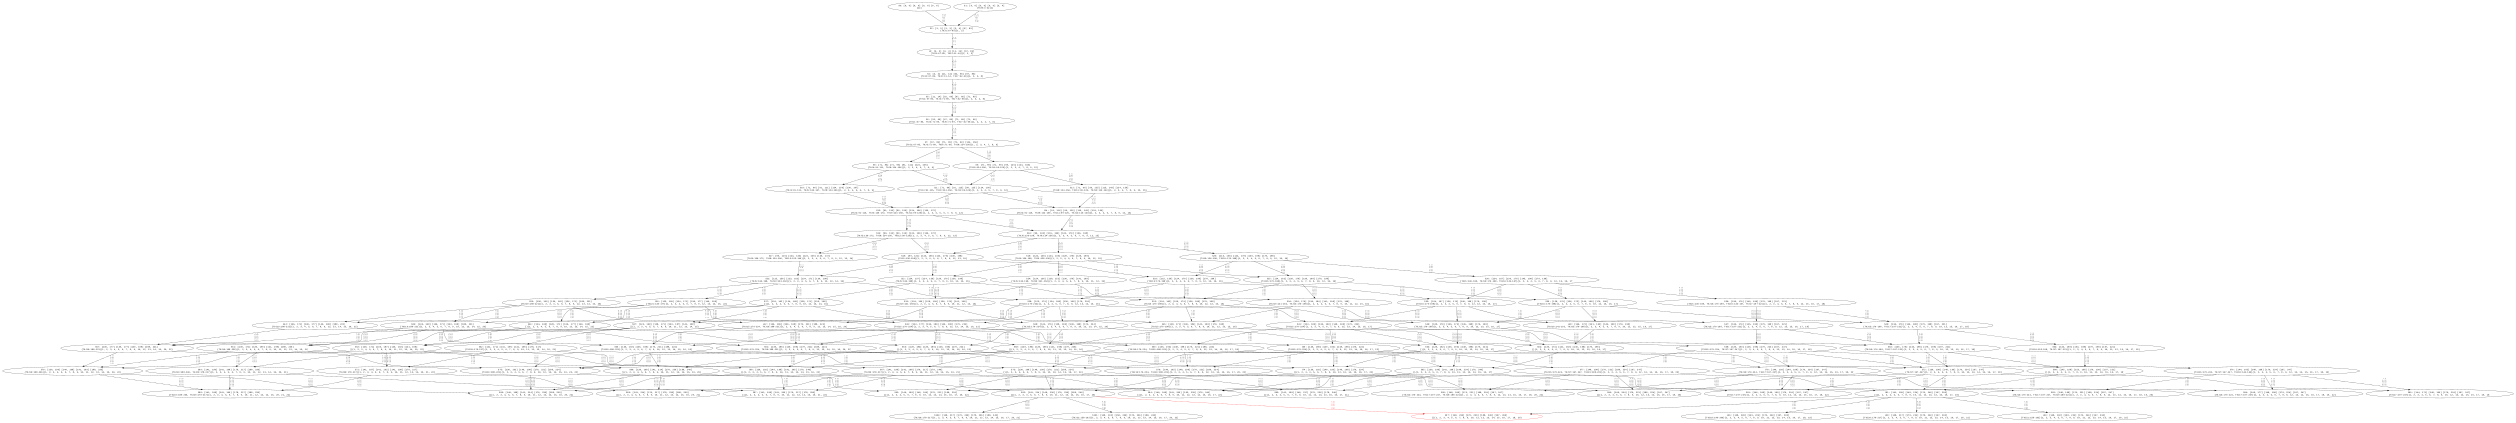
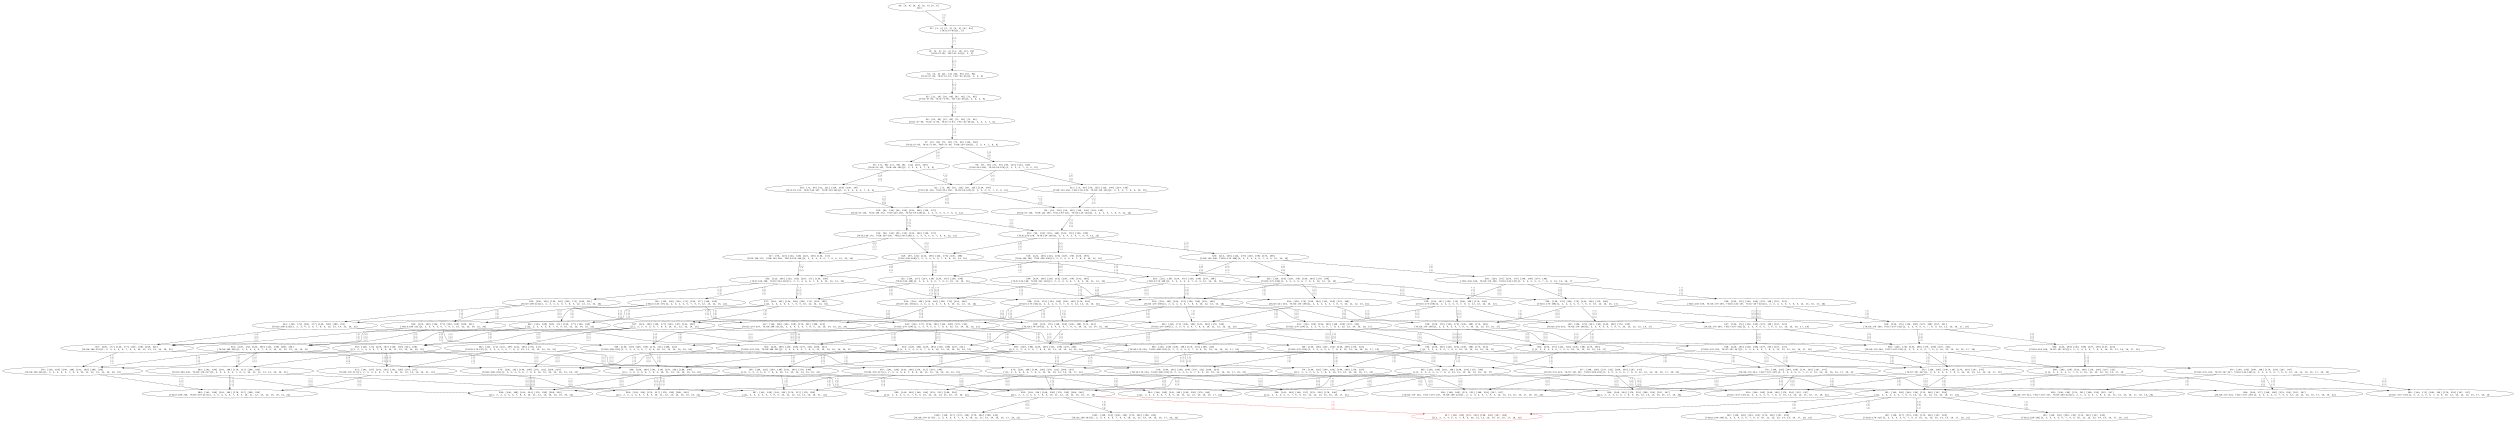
node "S1: [0, 0] [0, 0] [0, 0] [3, 4] {T0J0:3-4}{1}": removed
